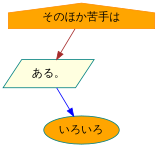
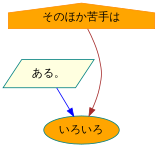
edge "そのほか苦手は" -> "ある。": now "そのほか苦手は" -> "いろいろ"
